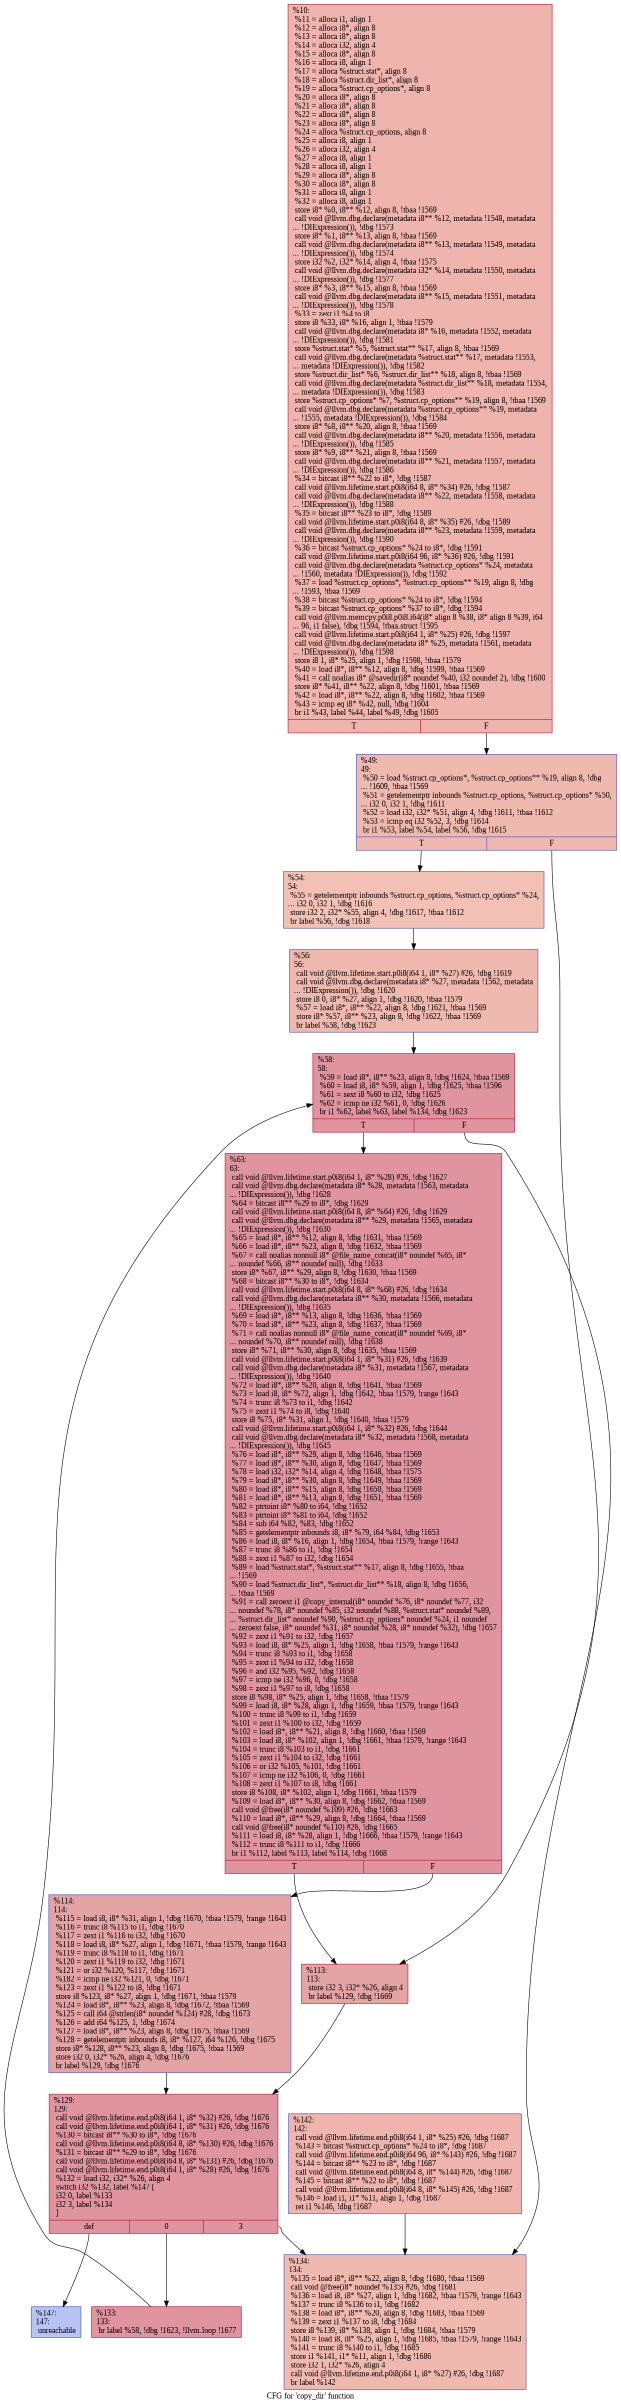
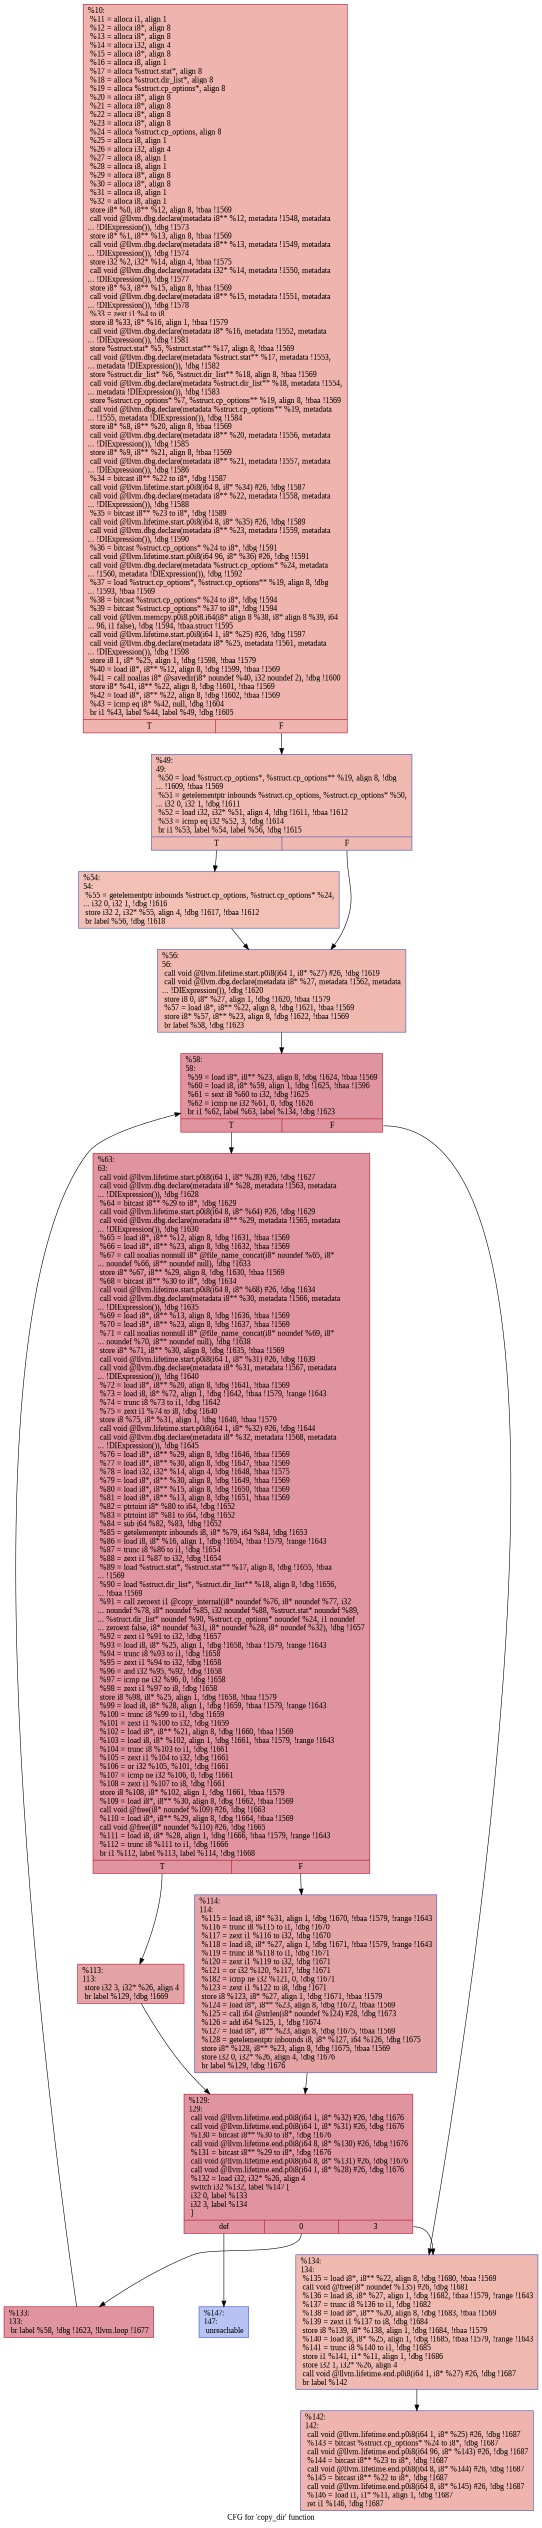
edge "%49:" -> "%113:": now "%49:" -> "%56:"
edge "%142:" -> "%134:": reversed
